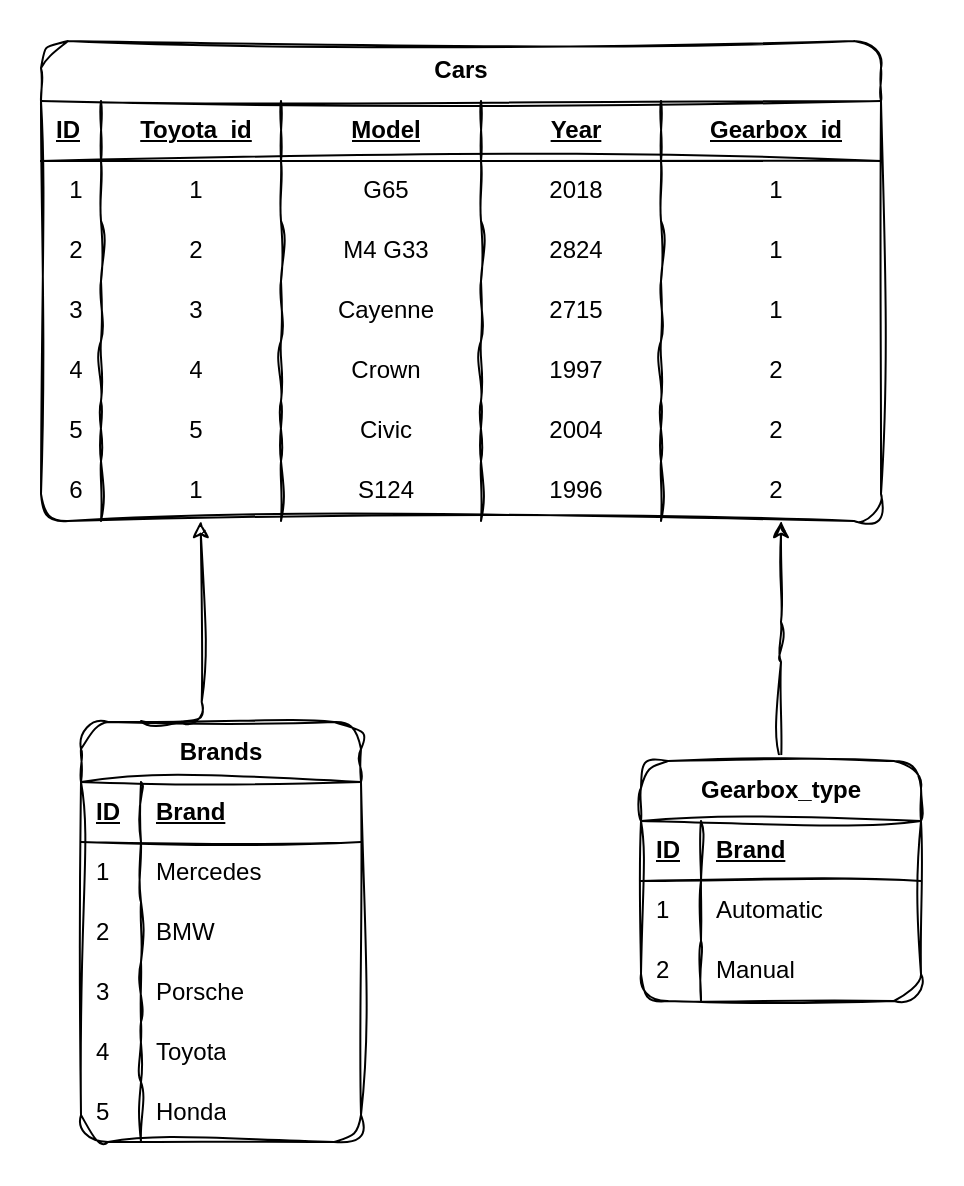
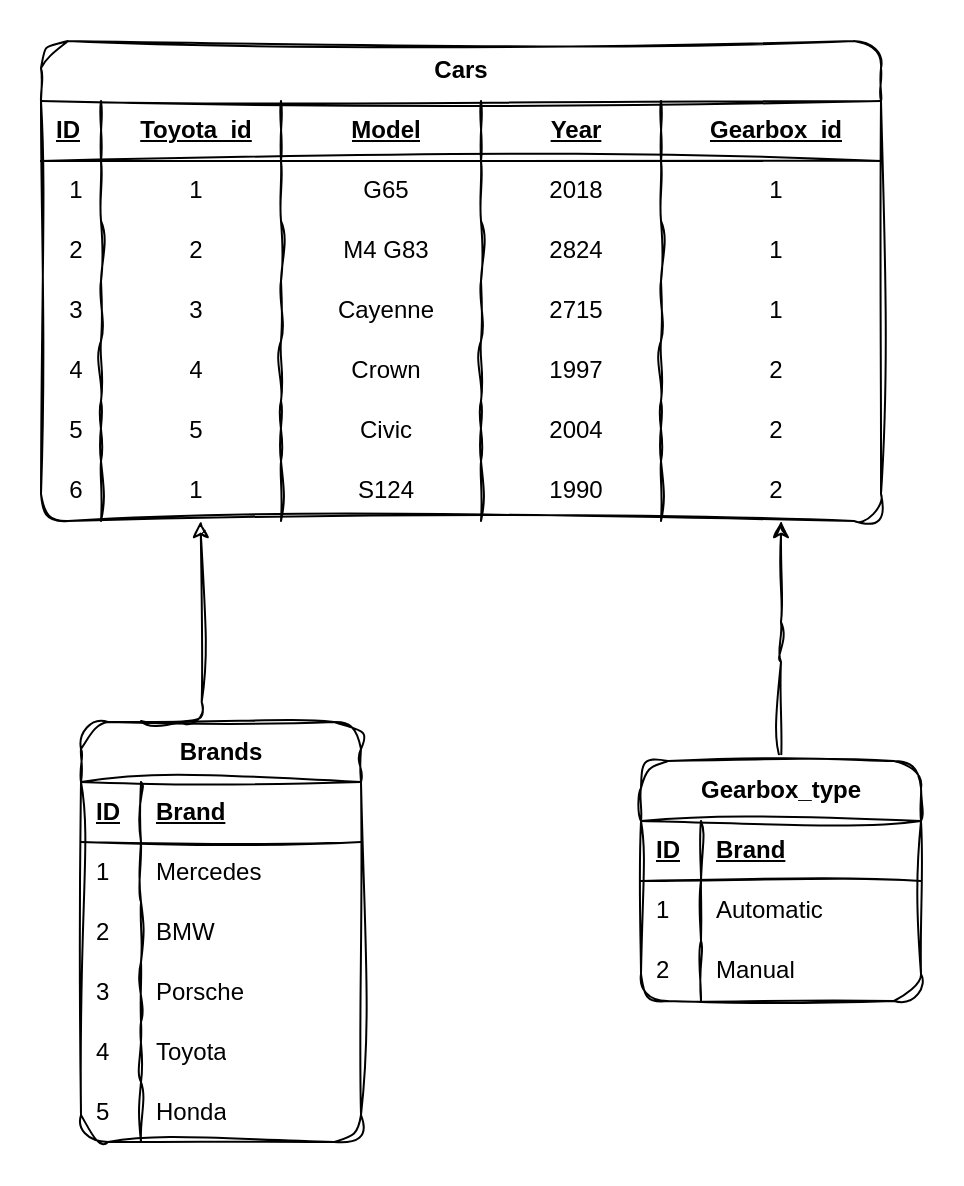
node "M4 G33": label "M4 G33" -> "M4 G83"
node "1996": label "1996" -> "1990"
